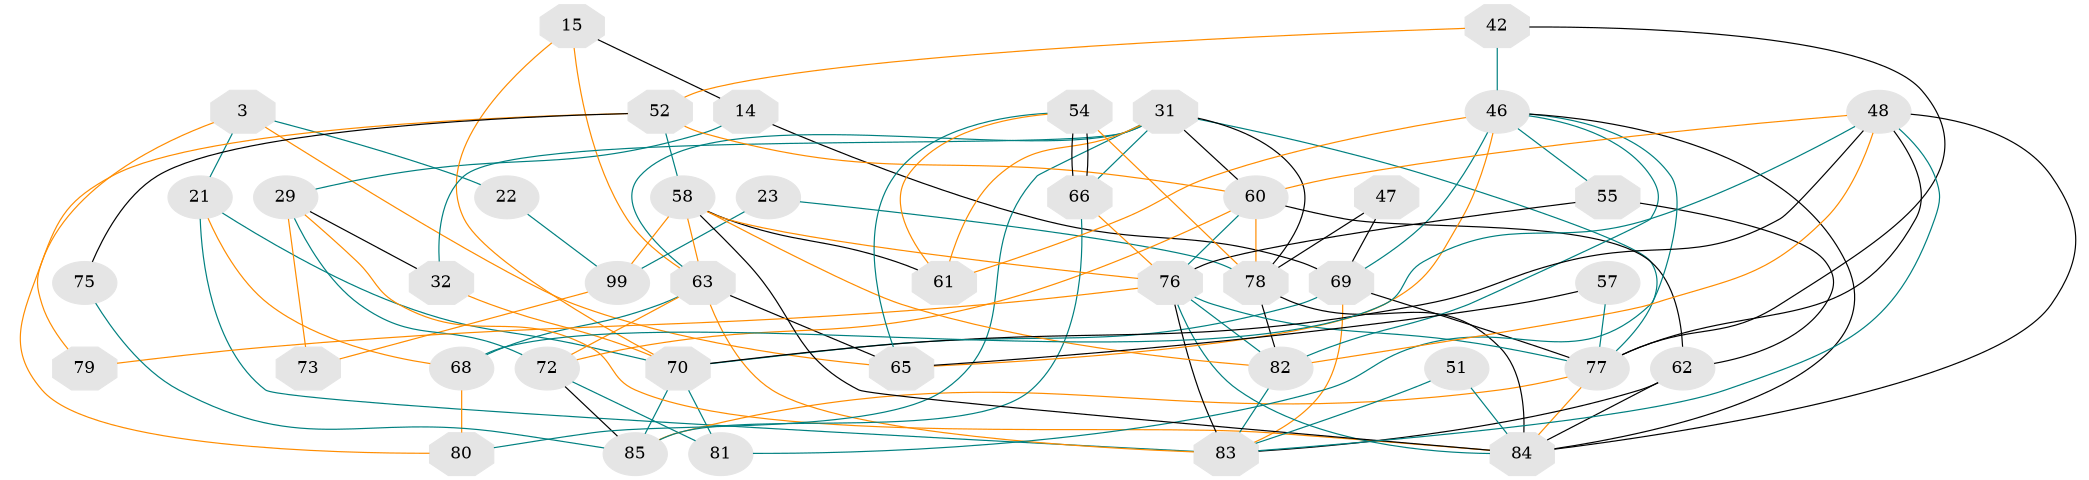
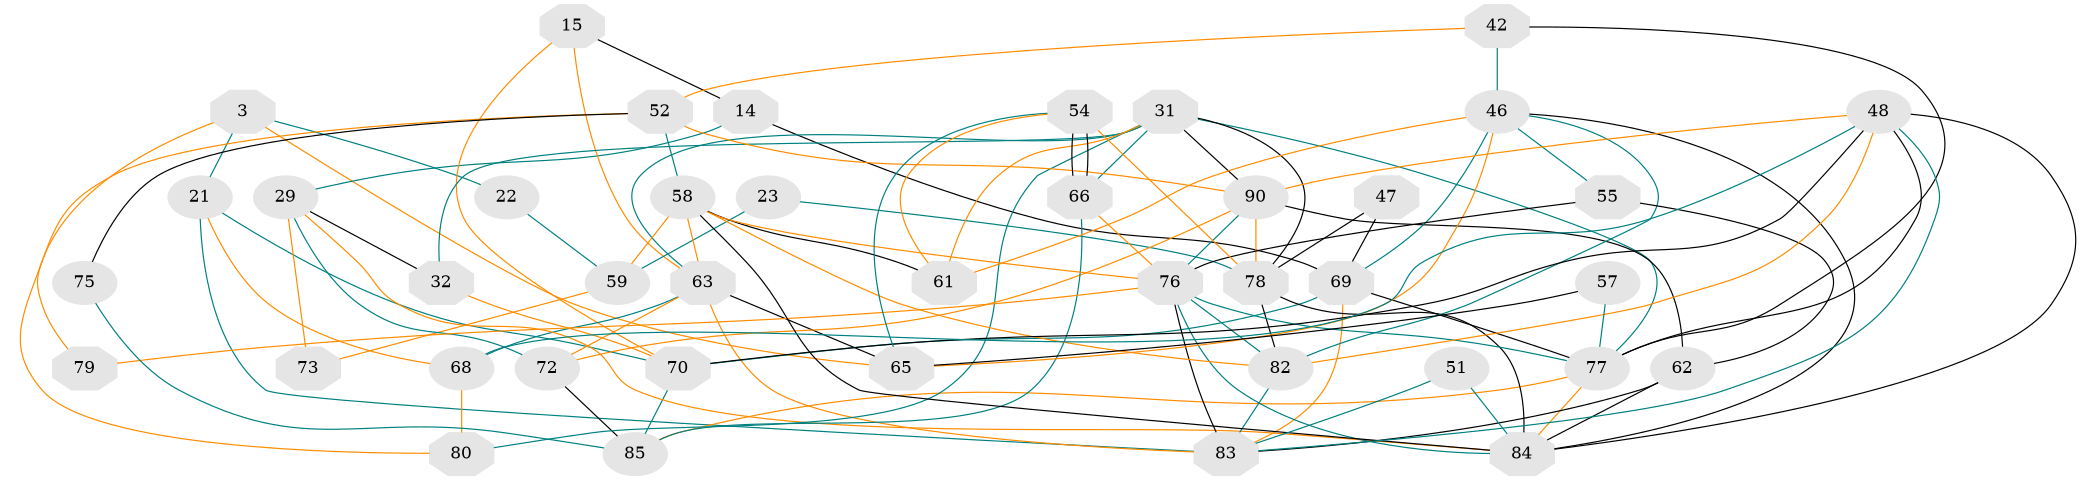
node "60": label "60" -> "90"
node "99": label "99" -> "59"
node "81": removed
